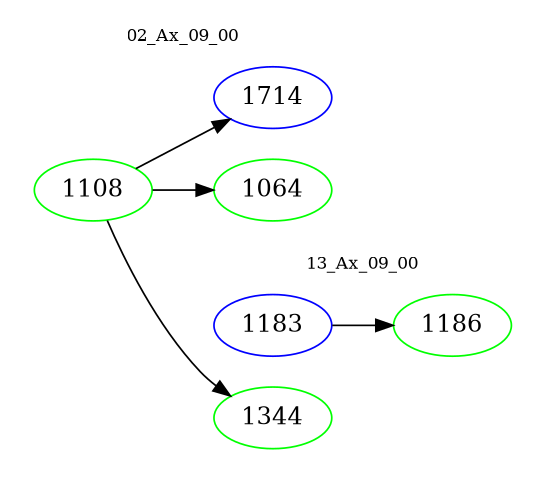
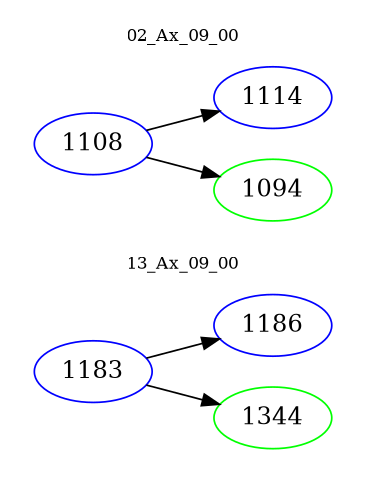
node "1714": label "1714" -> "1114"
node "1108": color green -> blue
node "1064": label "1064" -> "1094"
edge "1108" -> "1344": now "1183" -> "1344"
node "1186": color green -> blue
